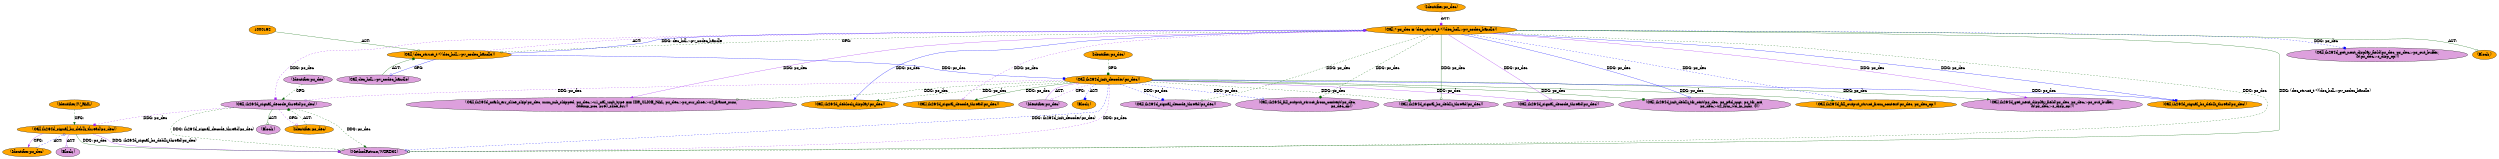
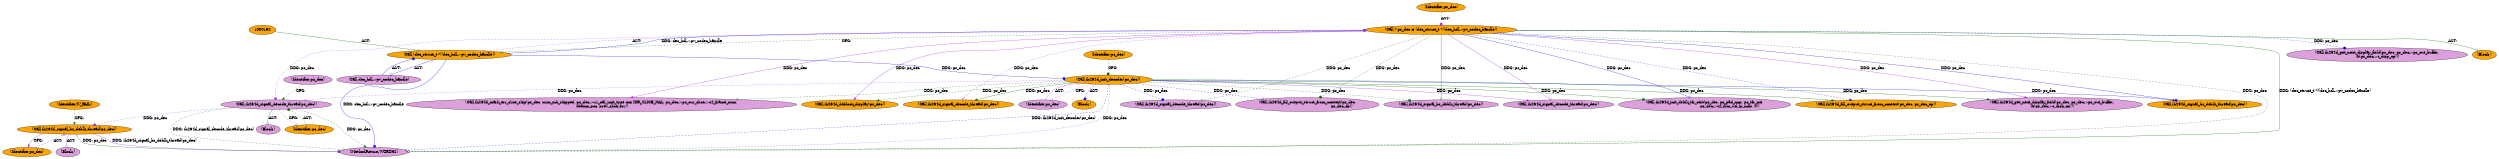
edge "(Call,* ps_dec = (dec_struct_t *)(dec_hdl->pv_codec_handle))" -> "(Call,ih264d_deblock_display(ps_dec))": color blue -> purple
edge "(Call,dec_hdl->pv_codec_handle)" -> "(Call,(dec_struct_t *)(dec_hdl->pv_codec_handle))": color darkgreen -> blue
edge "(Call,(dec_struct_t *)(dec_hdl->pv_codec_handle))" -> "(Call,dec_hdl->pv_codec_handle)": label "CFG: " -> "AST: "
edge "(Call,(dec_struct_t *)(dec_hdl->pv_codec_handle))" -> "(MethodReturn,WORD32)": added, label "DDG: dec_hdl->pv_codec_handle"
